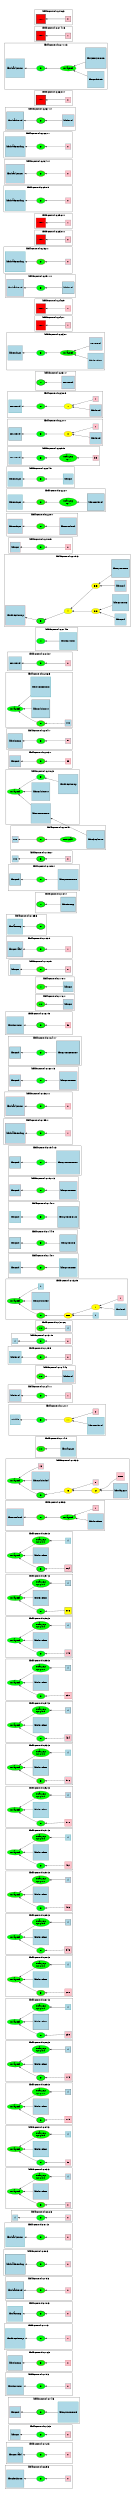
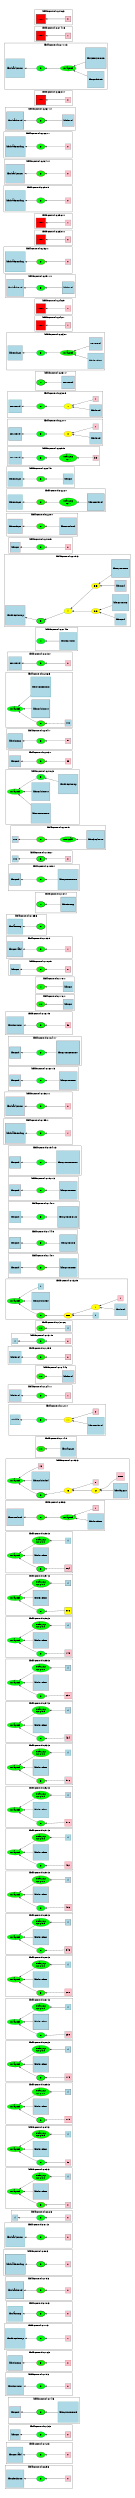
edge "lift_MOTOR_UP" -- "lift_check_run": now "FuncCall" -- "lift_check_run"
